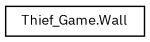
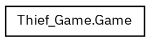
node "Thief_Game.Wall": label "Thief_Game.Wall" -> "Thief_Game.Game"
